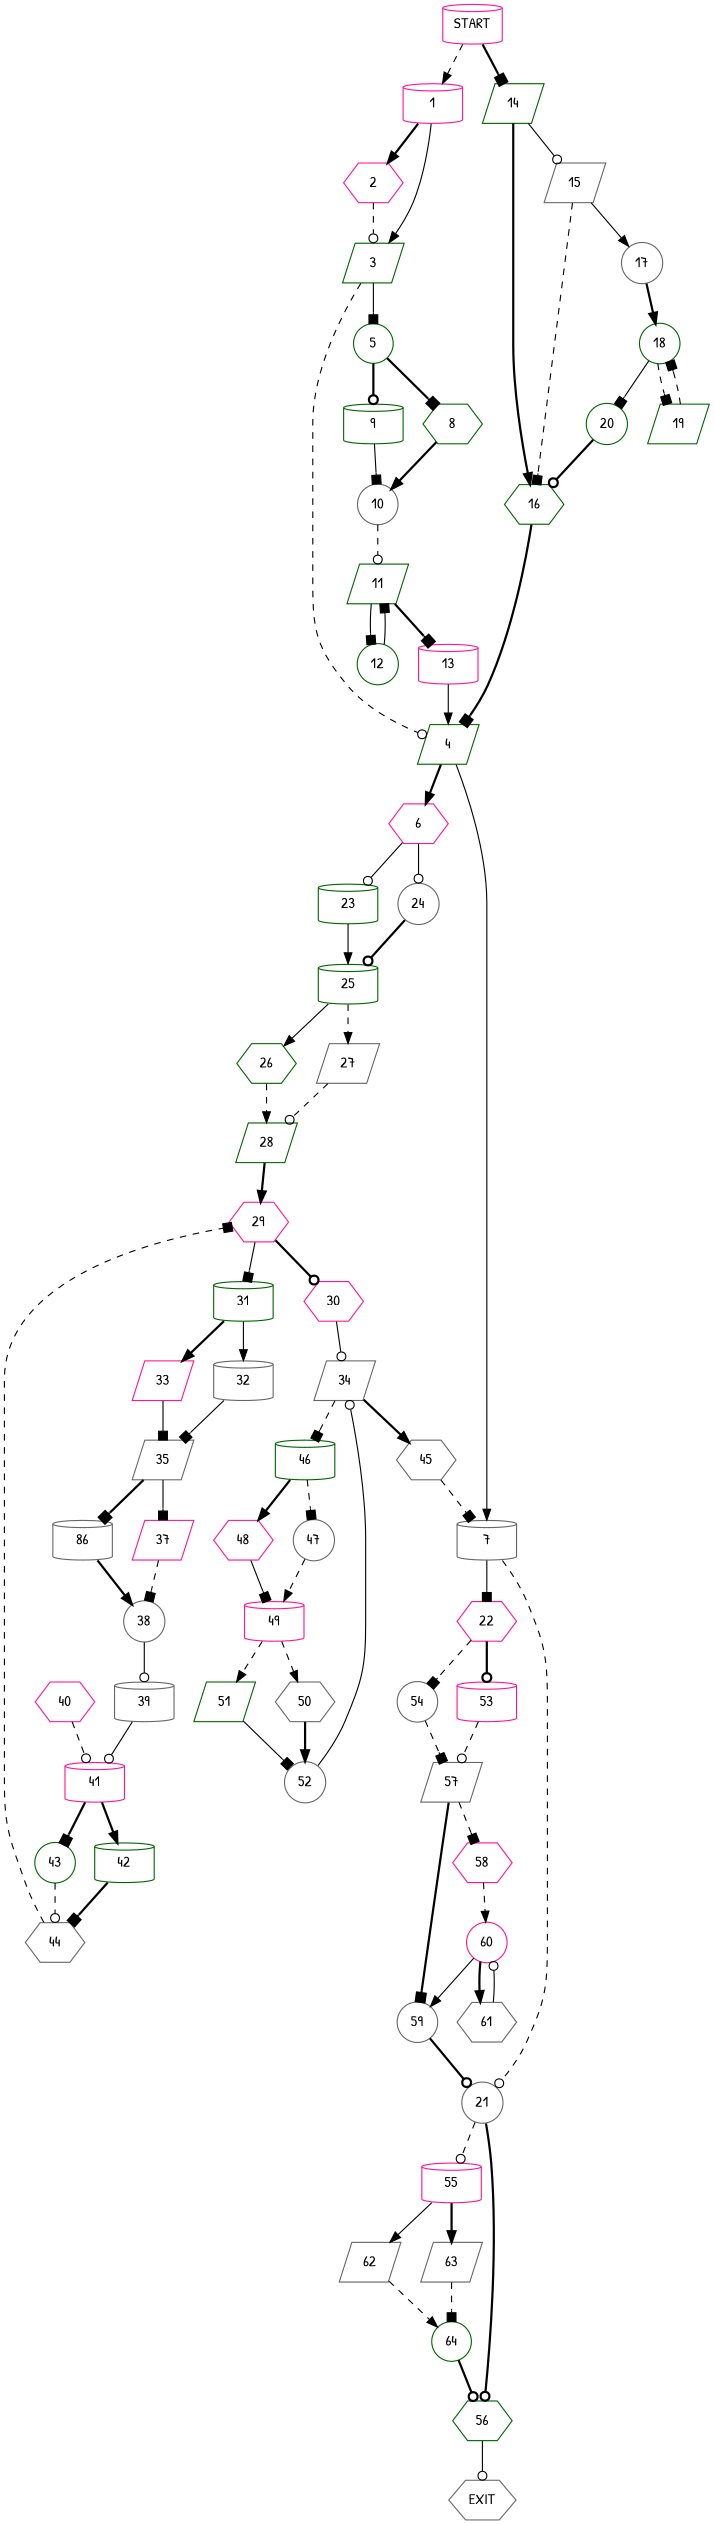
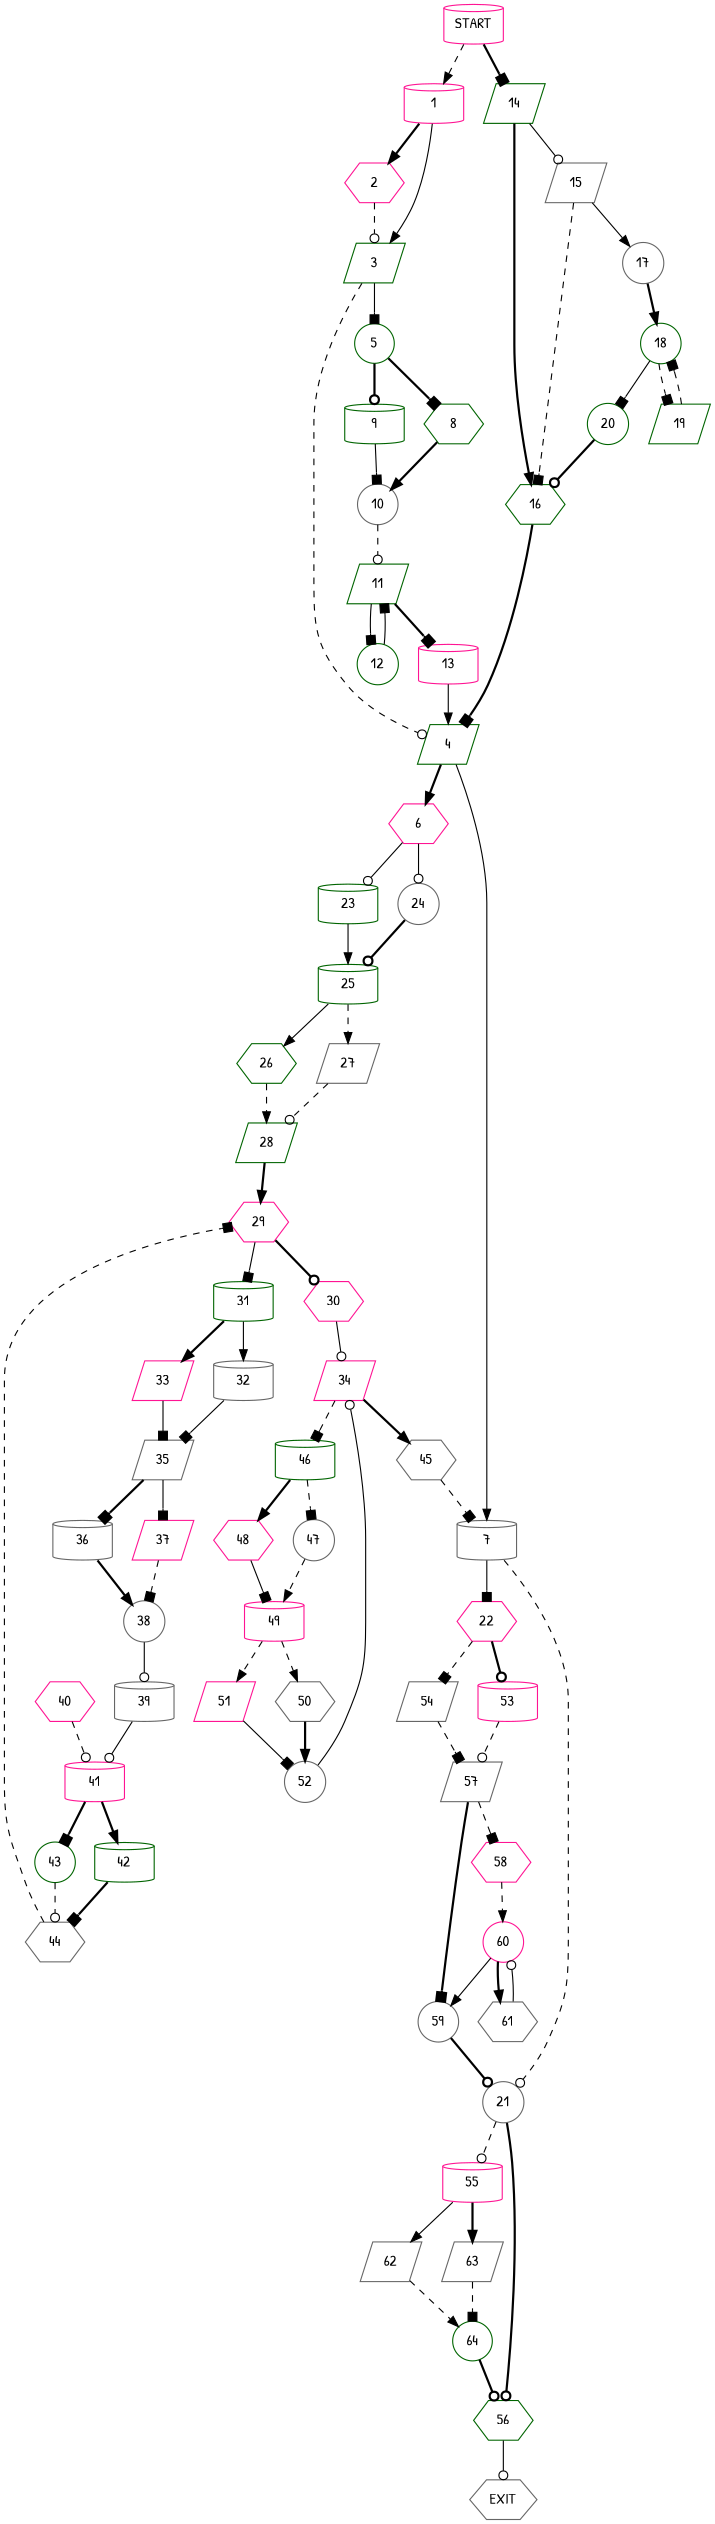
node "34": color gray40 -> deeppink
node "86": label "86" -> "36"
node "51": color darkgreen -> deeppink
node "54": shape circle -> parallelogram
